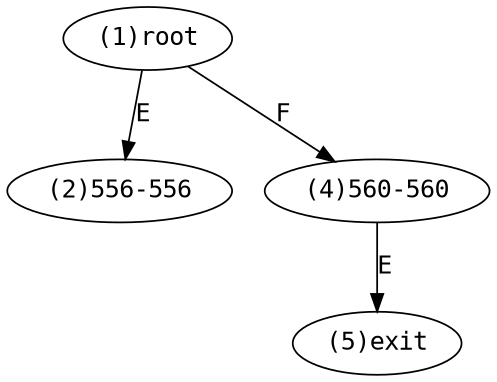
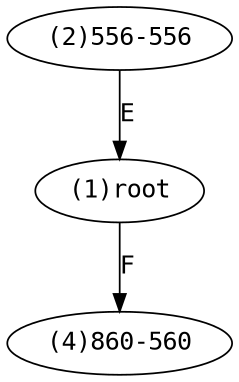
edge "(1)root" -> "(2)556-556": reversed
node "(4)560-560": label "(4)560-560" -> "(4)860-560"
node "(5)exit": removed
